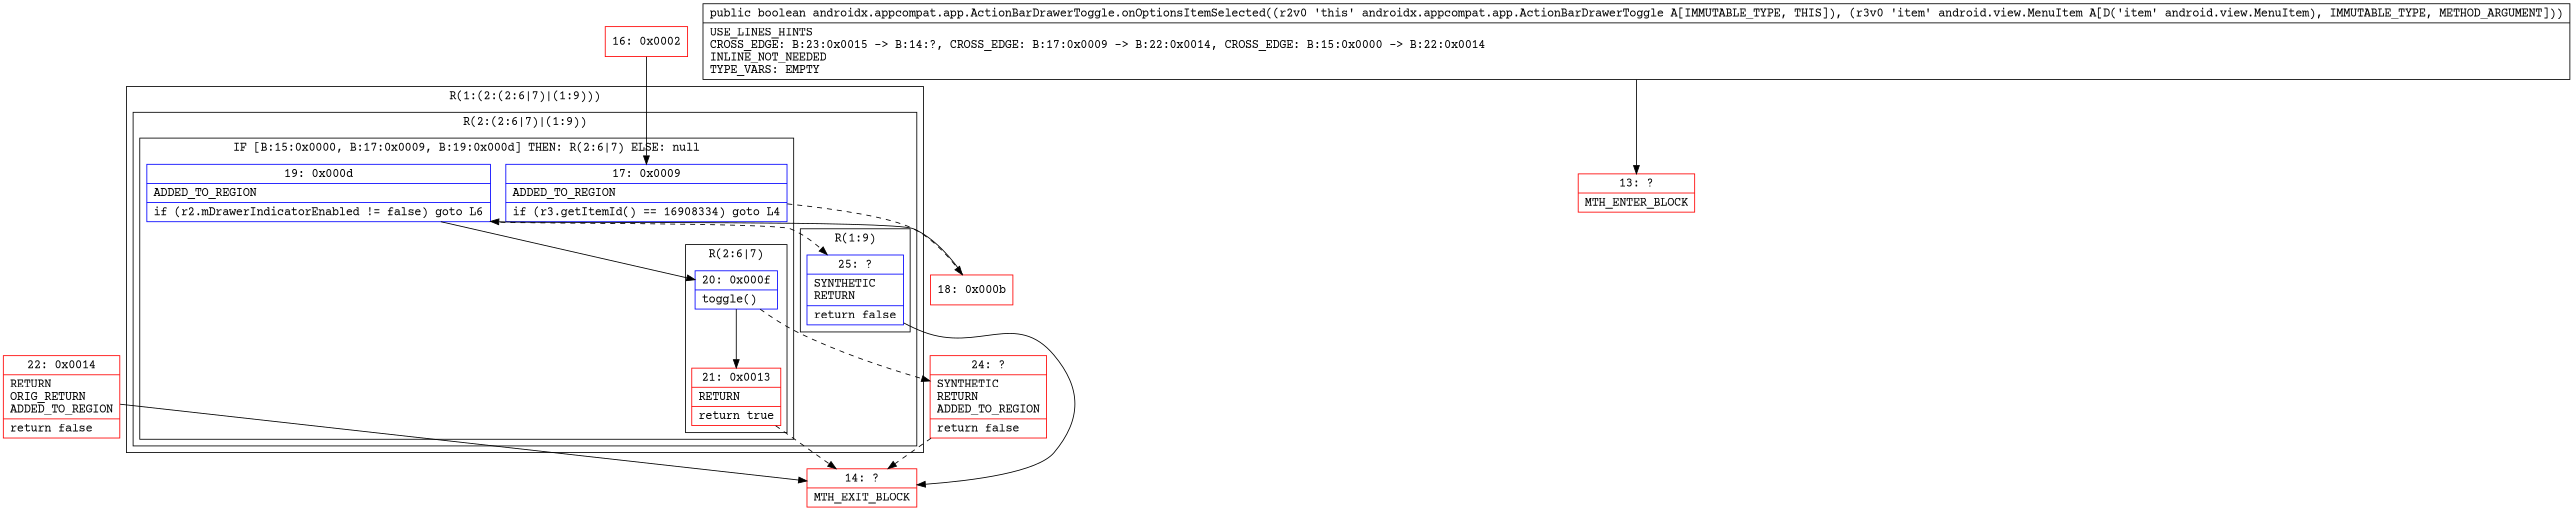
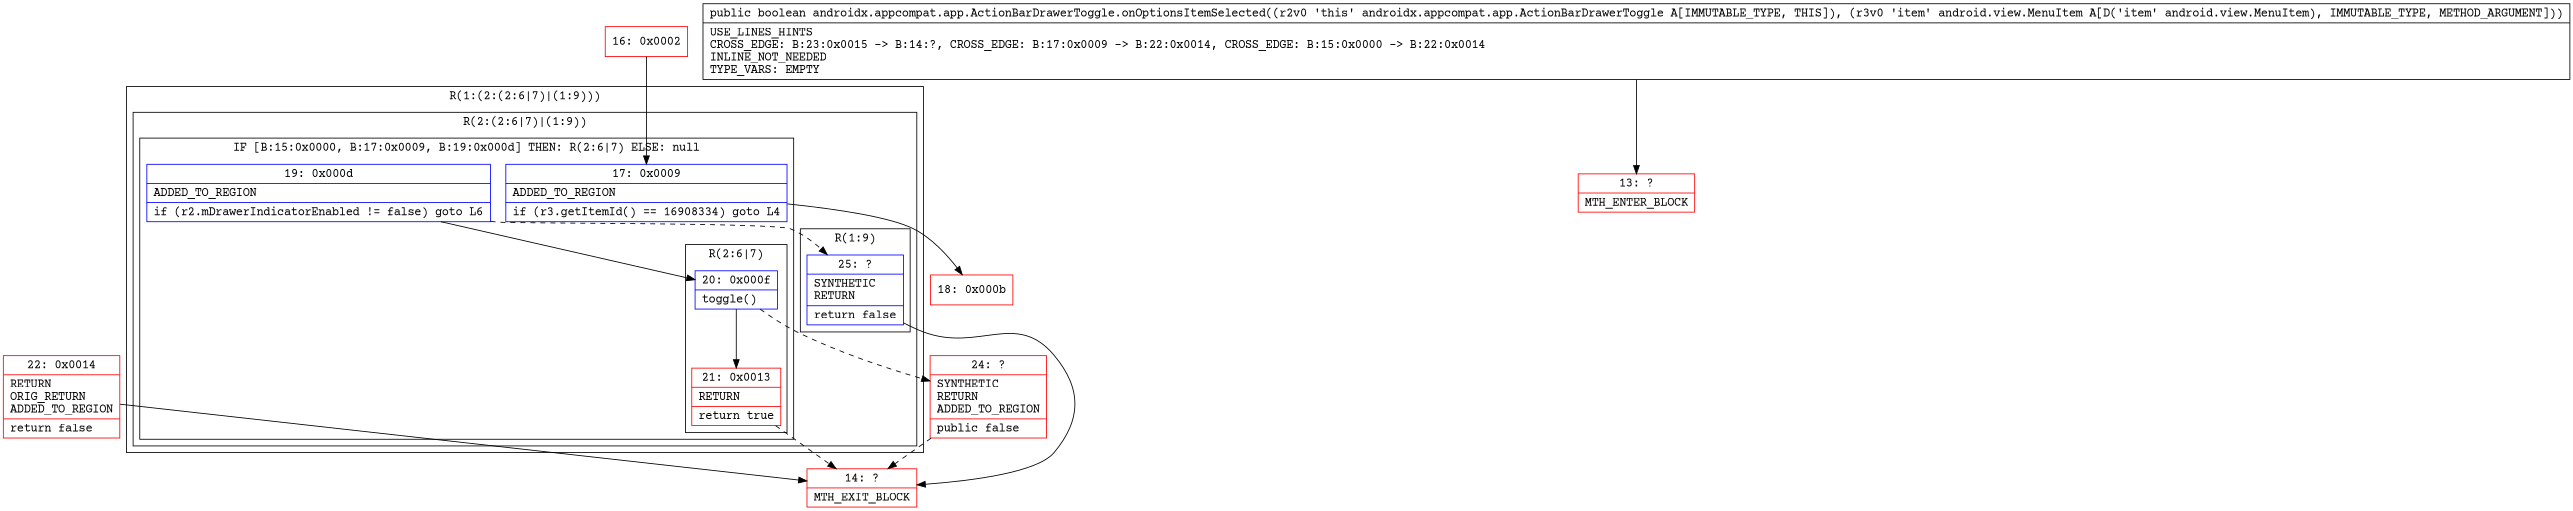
edge "17: 0x0009" -> "18: 0x000b": style dashed -> solid
edge "18: 0x000b" -> "19: 0x000d": removed
node "24: ?": text "return false" -> "public false"
